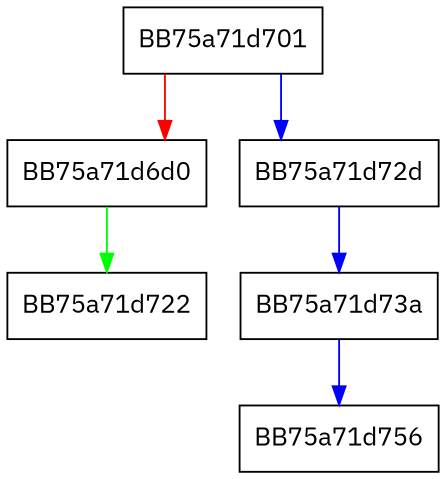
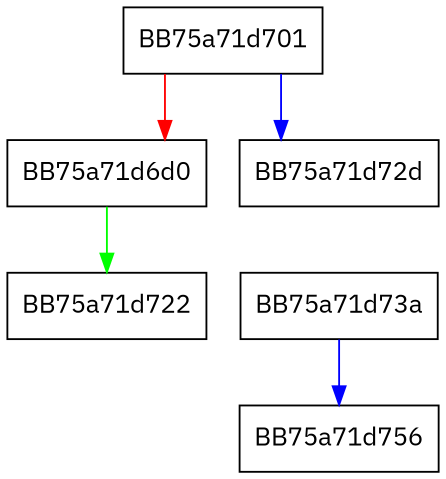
edge "BB75a71d72d" -> "BB75a71d73a": removed
